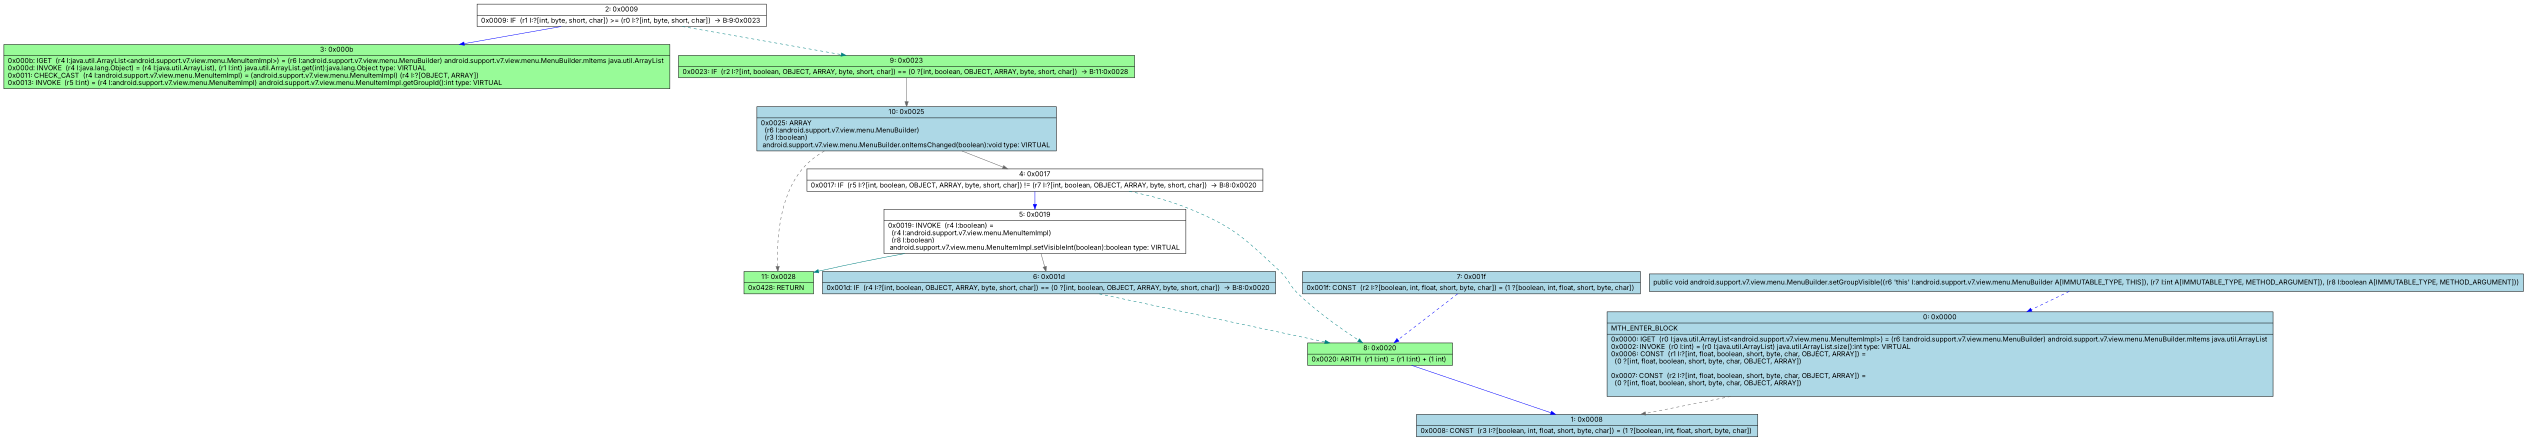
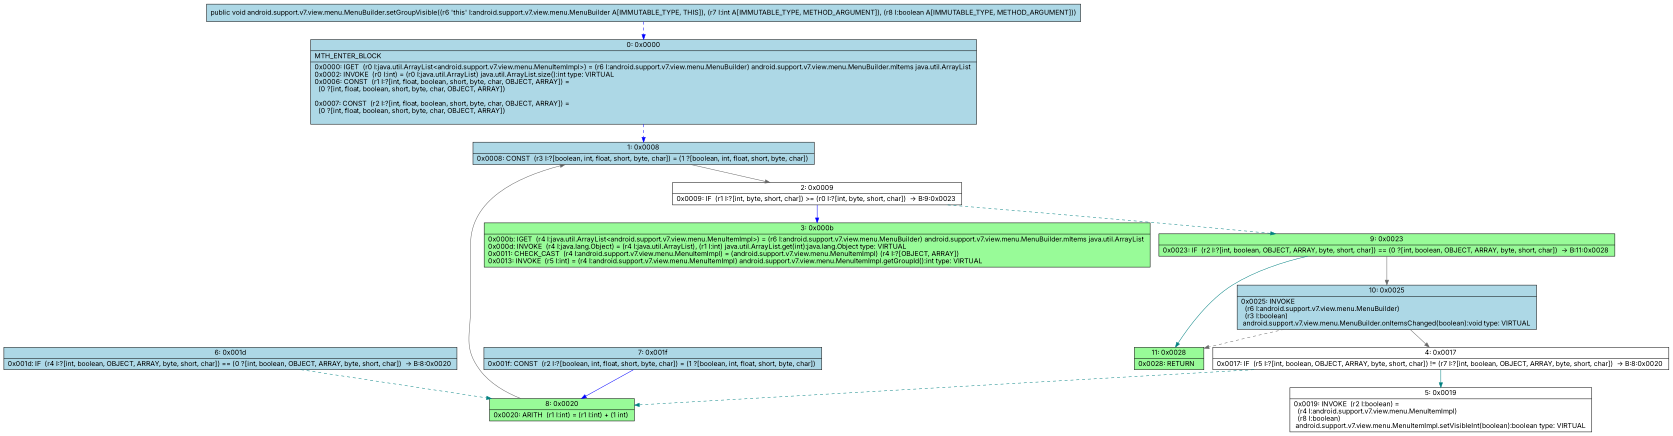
node "10: 0x0025": text "0x0025: ARRAY" -> "0x0025: INVOKE"
edge "1: 0x0008" -> "2: 0x0009": added
edge "4: 0x0017" -> "5: 0x0019": color blue -> teal
node "5: 0x0019": text "0x0019: INVOKE  (r4 I:boolean) =" -> "0x0019: INVOKE  (r2 I:boolean) ="
edge "5: 0x0019" -> "6: 0x001d": removed
edge "5: 0x0019" -> "11: 0x0028": now "9: 0x0023" -> "11: 0x0028"
node "11: 0x0028": text "0x0428: RETURN" -> "0x0028: RETURN"
edge "7: 0x001f" -> "8: 0x0020": style dashed -> solid
edge "8: 0x0020" -> "1: 0x0008": color blue -> gray40
edge "0: 0x0000" -> "1: 0x0008": color gray40 -> blue
